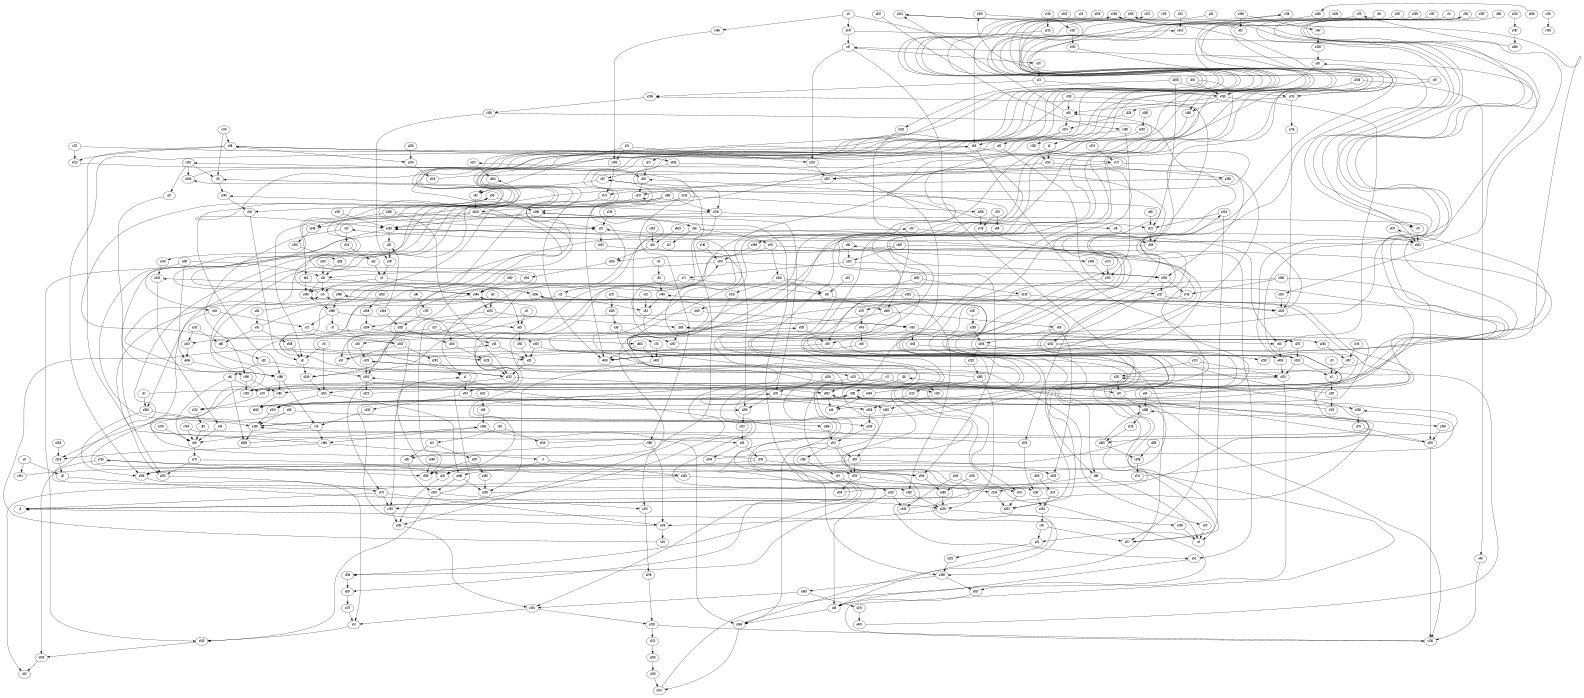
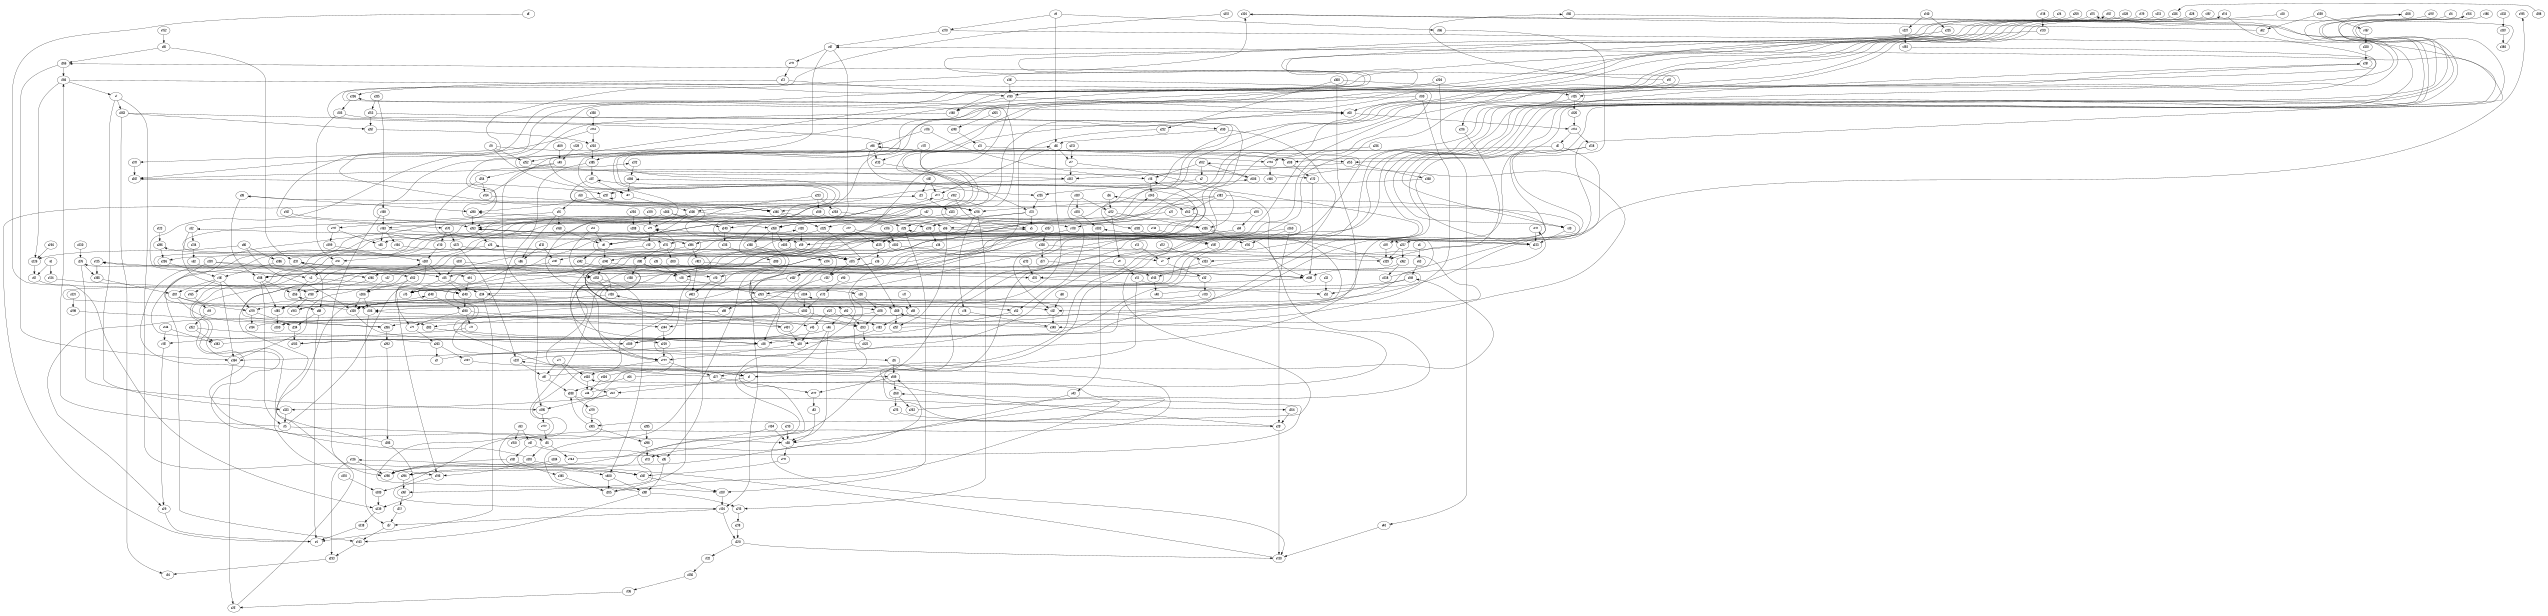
edge "v85" -> "v231": added
edge "v154" -> "v208": now "v154" -> "v157"
node "v406": label "v406" -> "v506"
node "v484": label "v484" -> "v284"
edge "v196" -> "v313": reversed
edge "v280" -> "v276": removed
node "v170": added
node "v411": label "v411" -> "v111"
edge "v129" -> "v325": added
edge "v96" -> "v27": reversed
node "v501": label "v501" -> "v101"
node "v423": label "v423" -> "v223"
edge "v115" -> "v254": reversed
node "v342": added
edge "v353" -> "v145": added
node "v857": label "v857" -> "v357"
edge "v35" -> "v69": now "v35" -> "v334"
edge "v188" -> "v356": added
node "v569": label "v569" -> "v269"
edge "v7" -> "v333": added
edge "v127" -> "v91": now "v127" -> "v183"
edge "v369" -> "v44": reversed
edge "v53" -> "v376": removed
node "v603": label "v603" -> "v103"
edge "v65" -> "v405": now "v358" -> "v405"
edge "v200" -> "v346": now "v200" -> "v304"
node "v646": label "v646" -> "v246"
edge "v395" -> "v123": removed
edge "v268" -> "v262": added
node "v704": label "v704" -> "v104"
edge "v113" -> "v388": reversed
node "v809": label "v809" -> "v209"
edge "v211" -> "v255": removed
node "v392": removed
edge "v151" -> "v203": now "v151" -> "v29"
edge "v202" -> "v161": now "v202" -> "v385"
edge "v239" -> "v379": removed
node "v837": label "v837" -> "v137"
